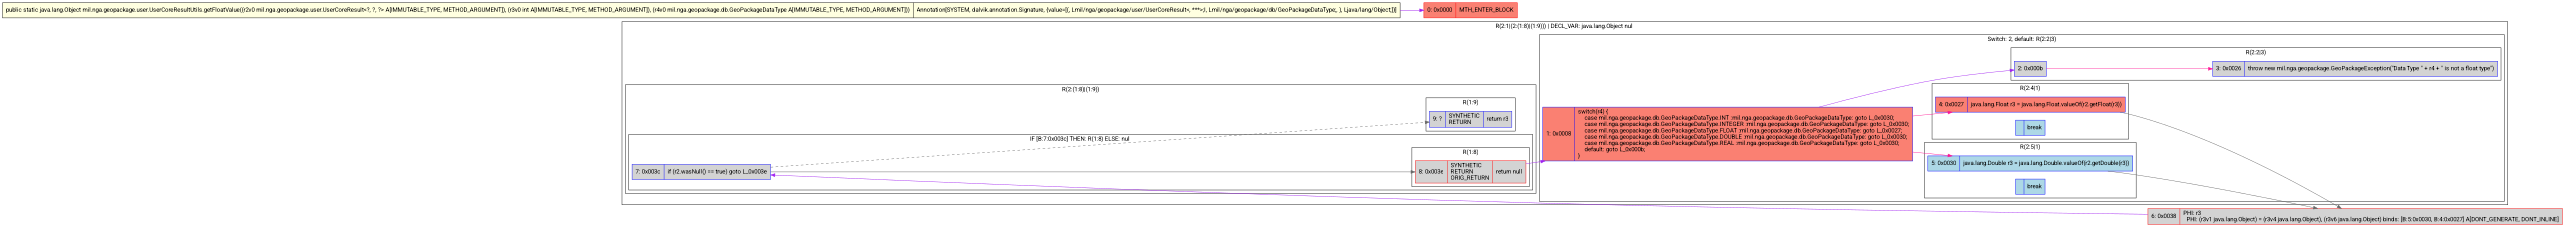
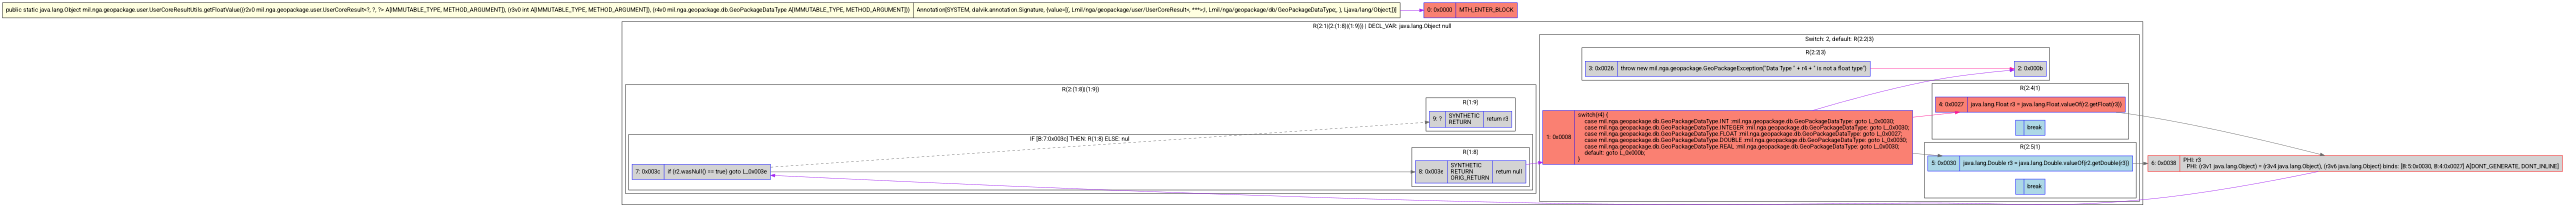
node "0: 0x0000": color red -> blue
edge "2: 0x000b" -> "3: 0x0026": reversed
edge "1: 0x0008" -> "5: 0x0030": color deeppink -> gray40
node "8: 0x003e": color red -> blue
